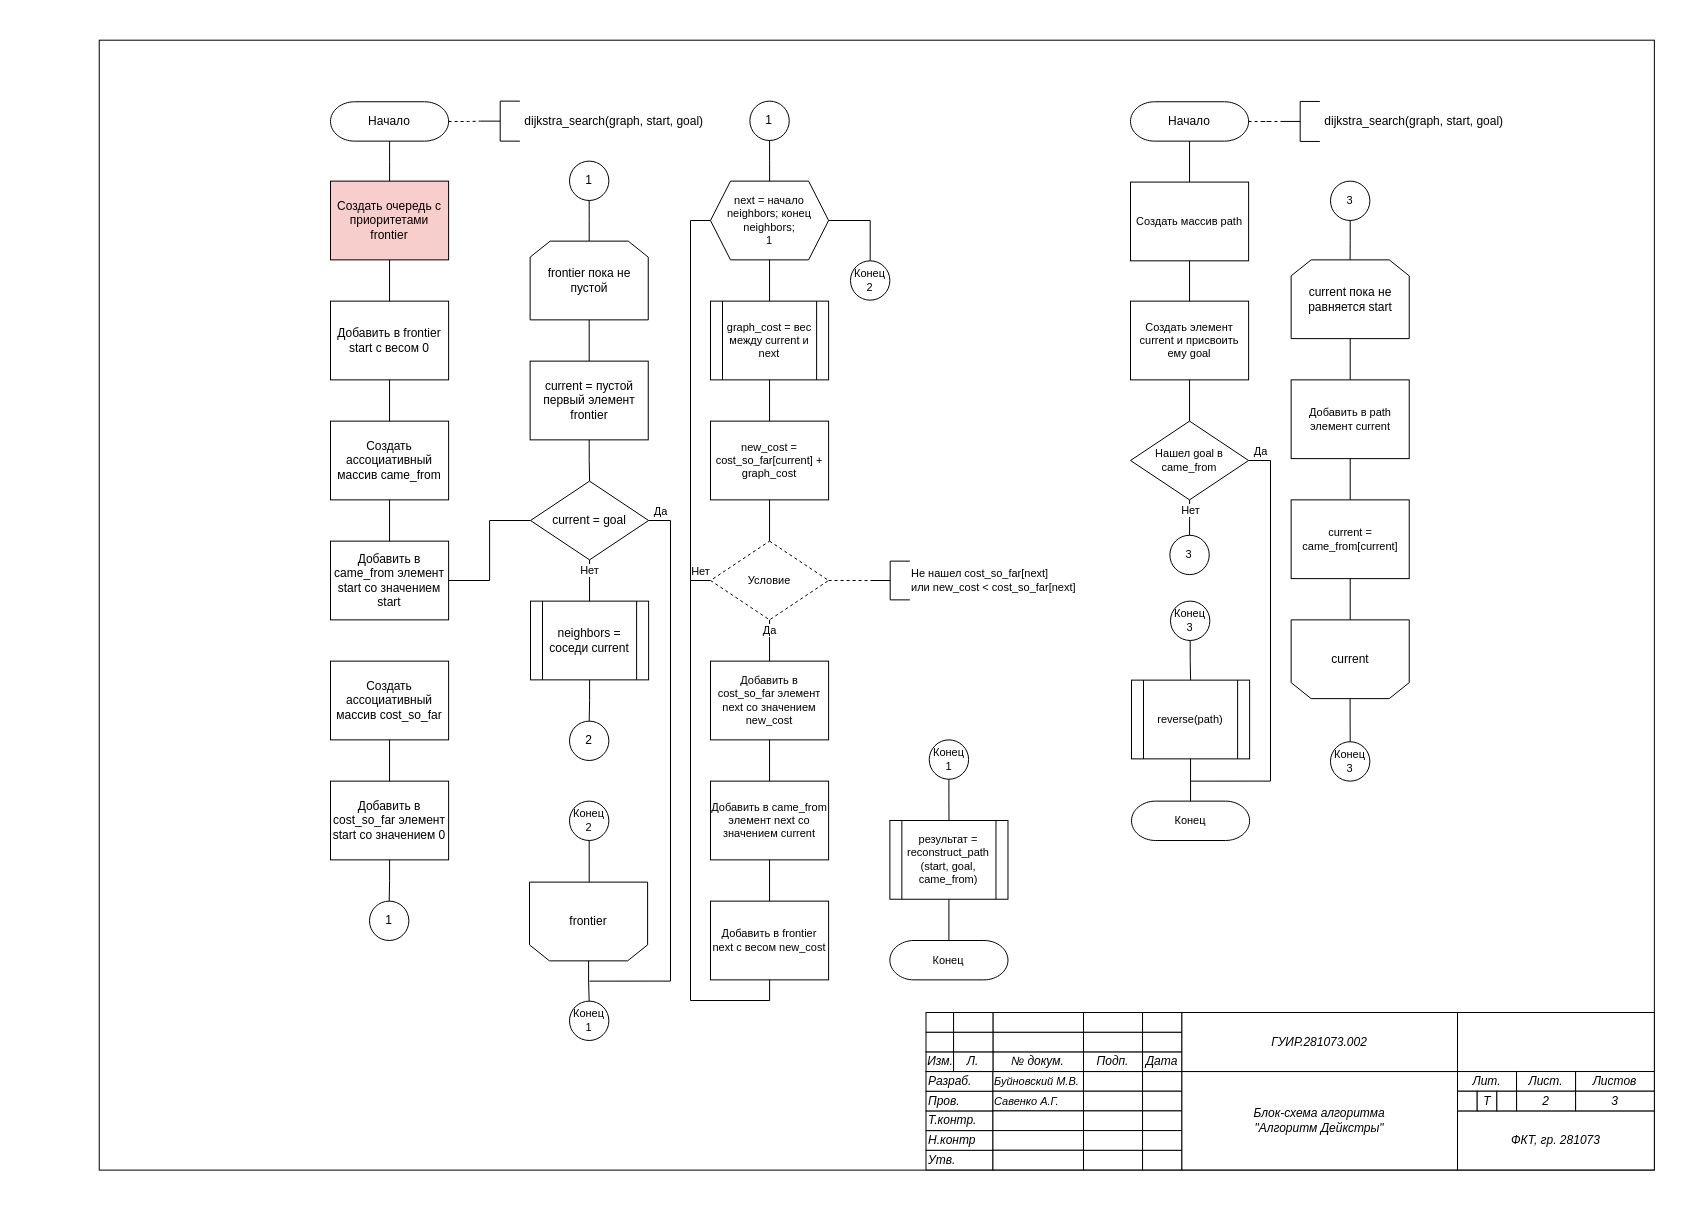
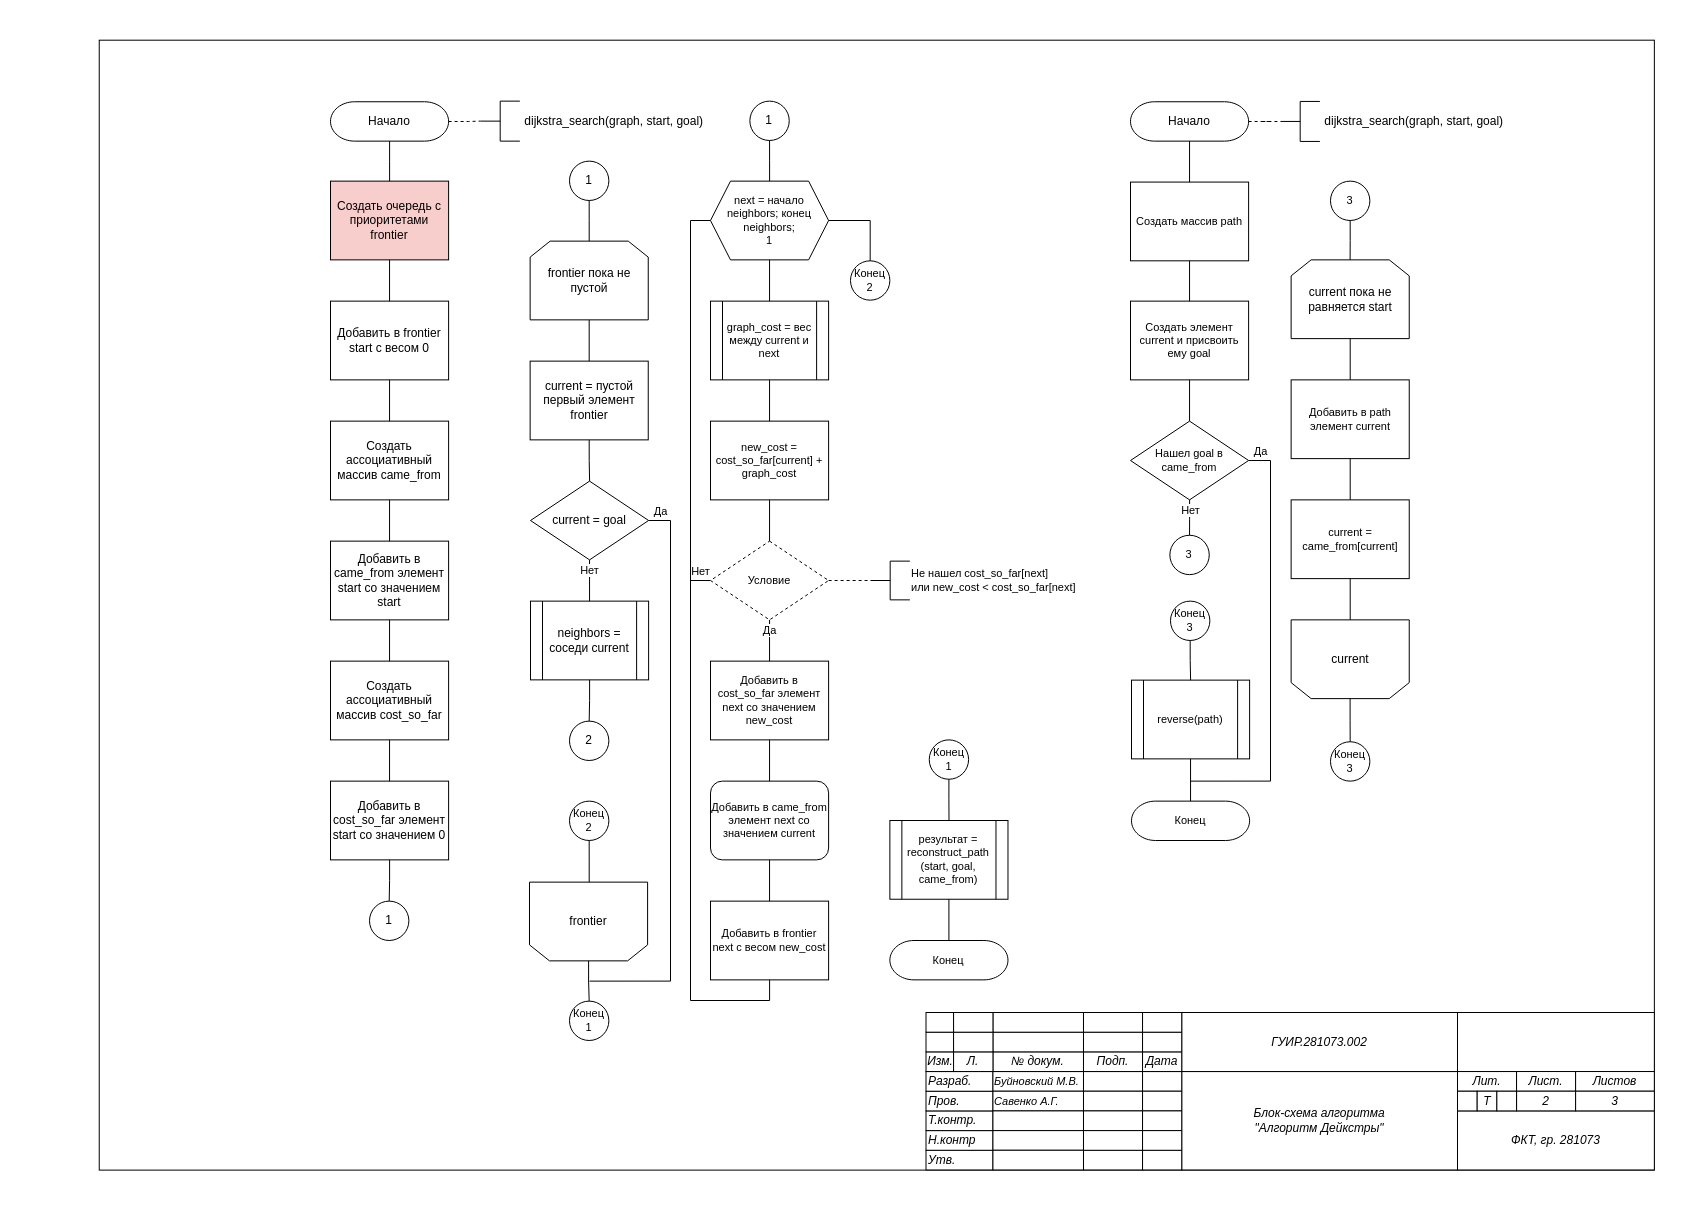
edge "current = goal" -- "Добавить в came_from элемент start со значением start": now "Создать ассоциативный массив cost_so_far" -- "Добавить в came_from элемент start со значением start"
node "Добавить в came_from элемент next со значением current": shape rectangle -> rounded rectangle
